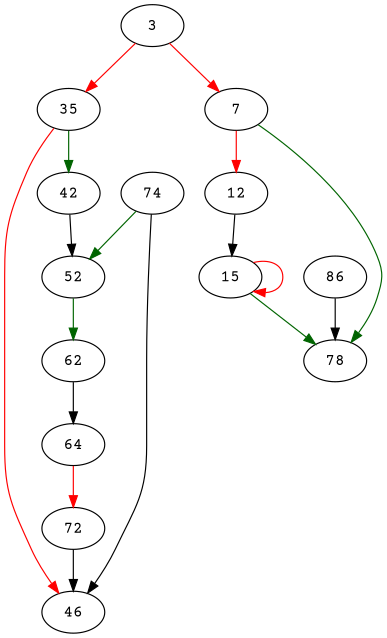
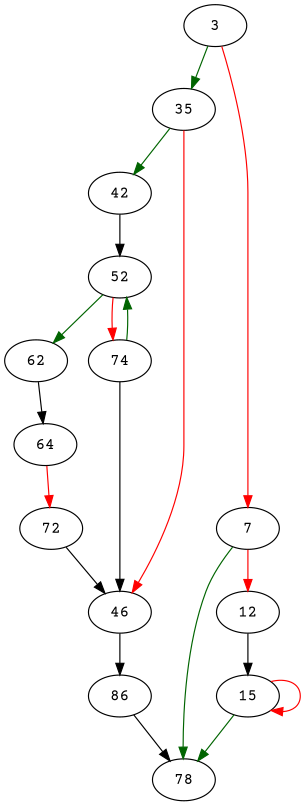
edge "3" -> "35": color red -> darkgreen
edge "52" -> "74": added
edge "46" -> "86": added
